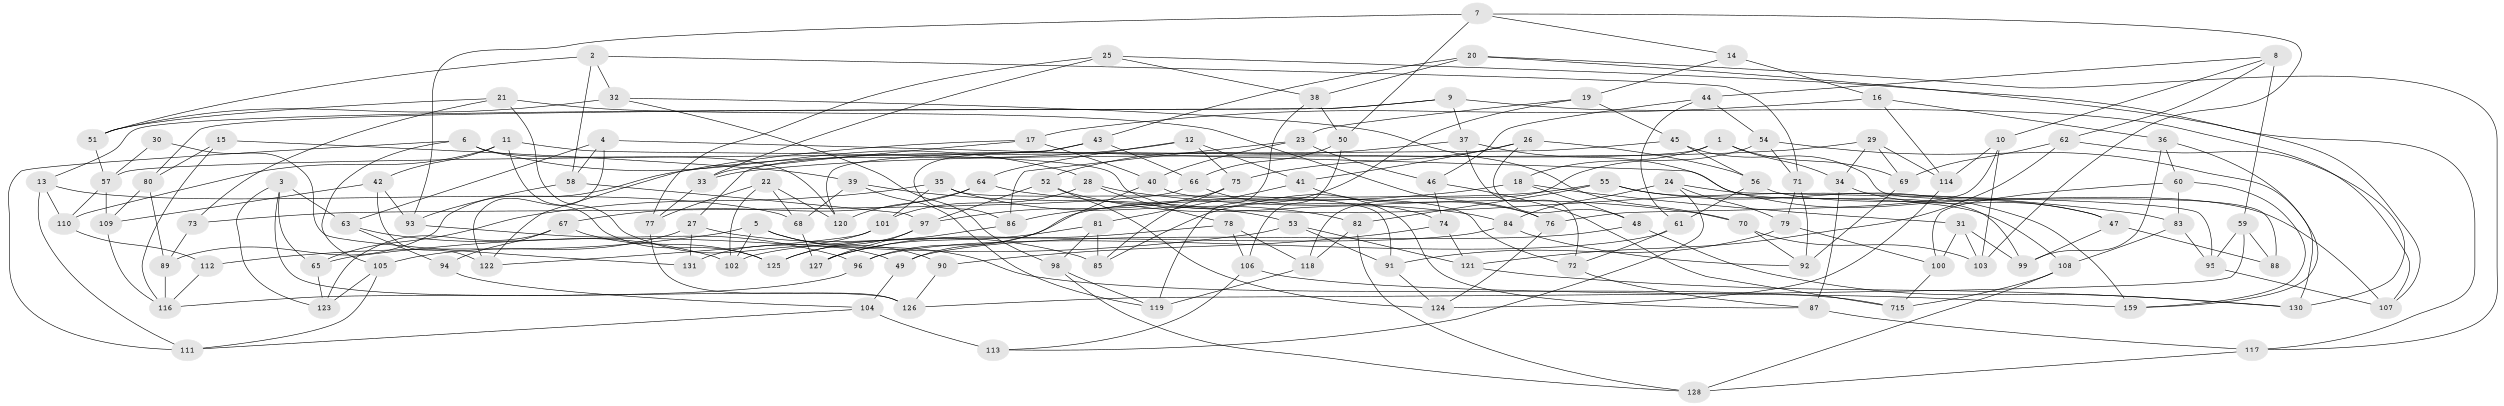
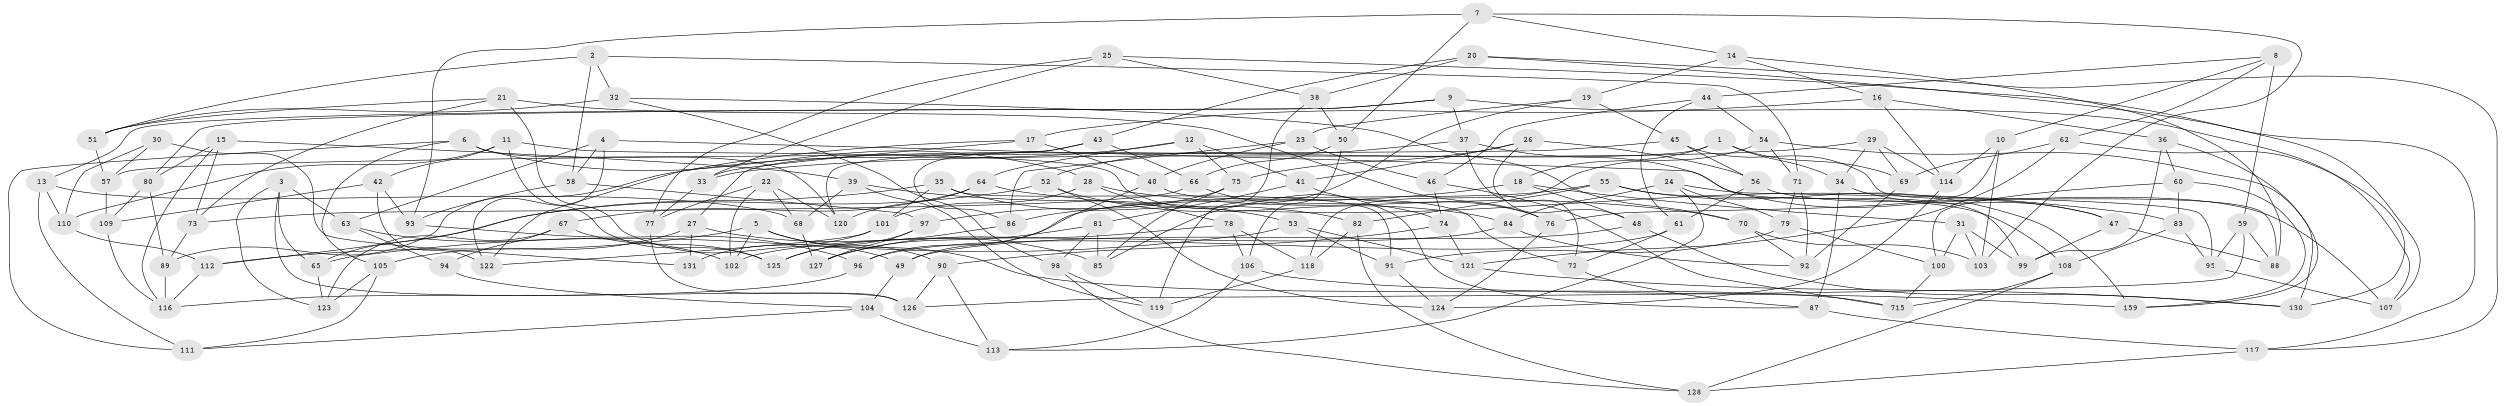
edge "14" -- "88": added
edge "15" -- "73": added
edge "57" -- "110": now "30" -- "110"
edge "52" -- "97": now "52" -- "112"
edge "90" -- "113": added
